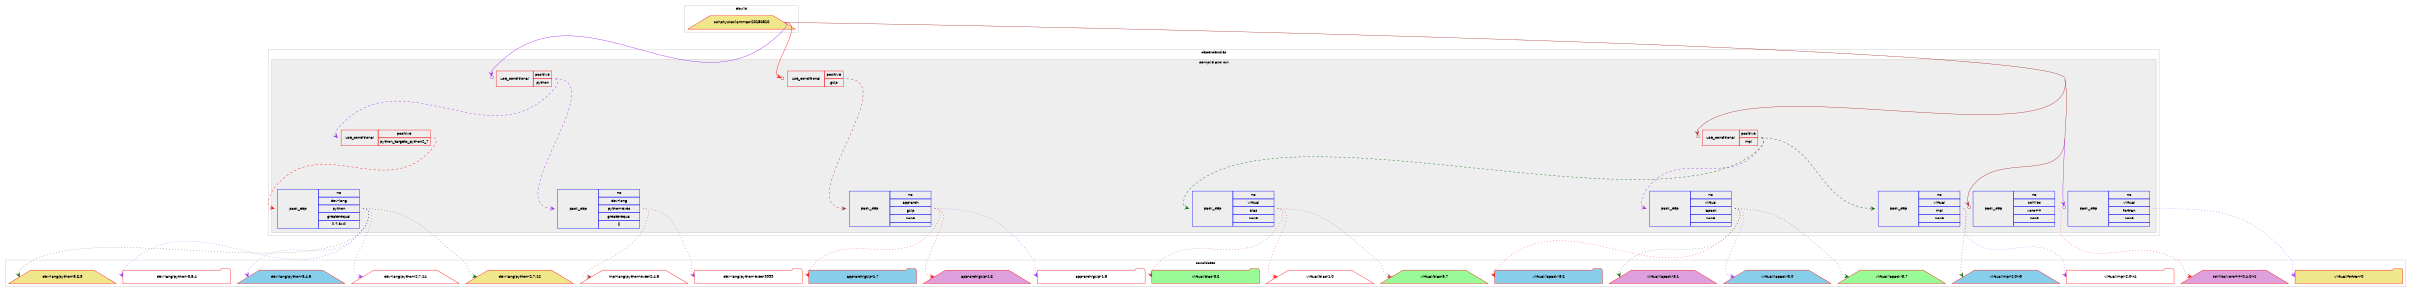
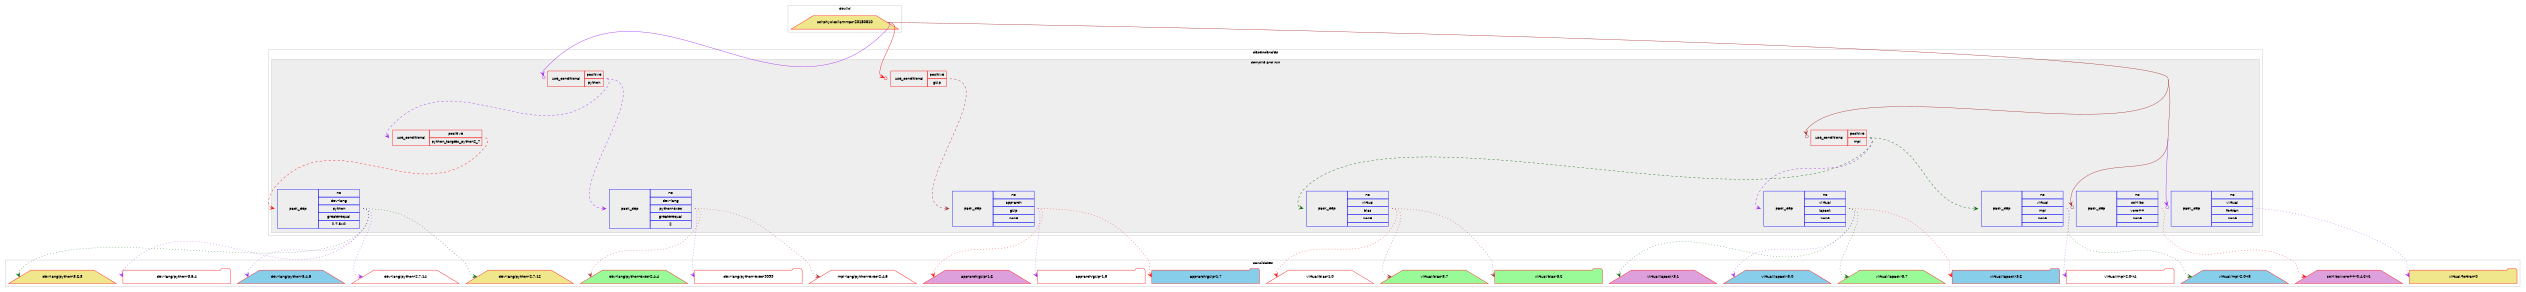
node "dev-lang/python-exec-2.4.4": added
